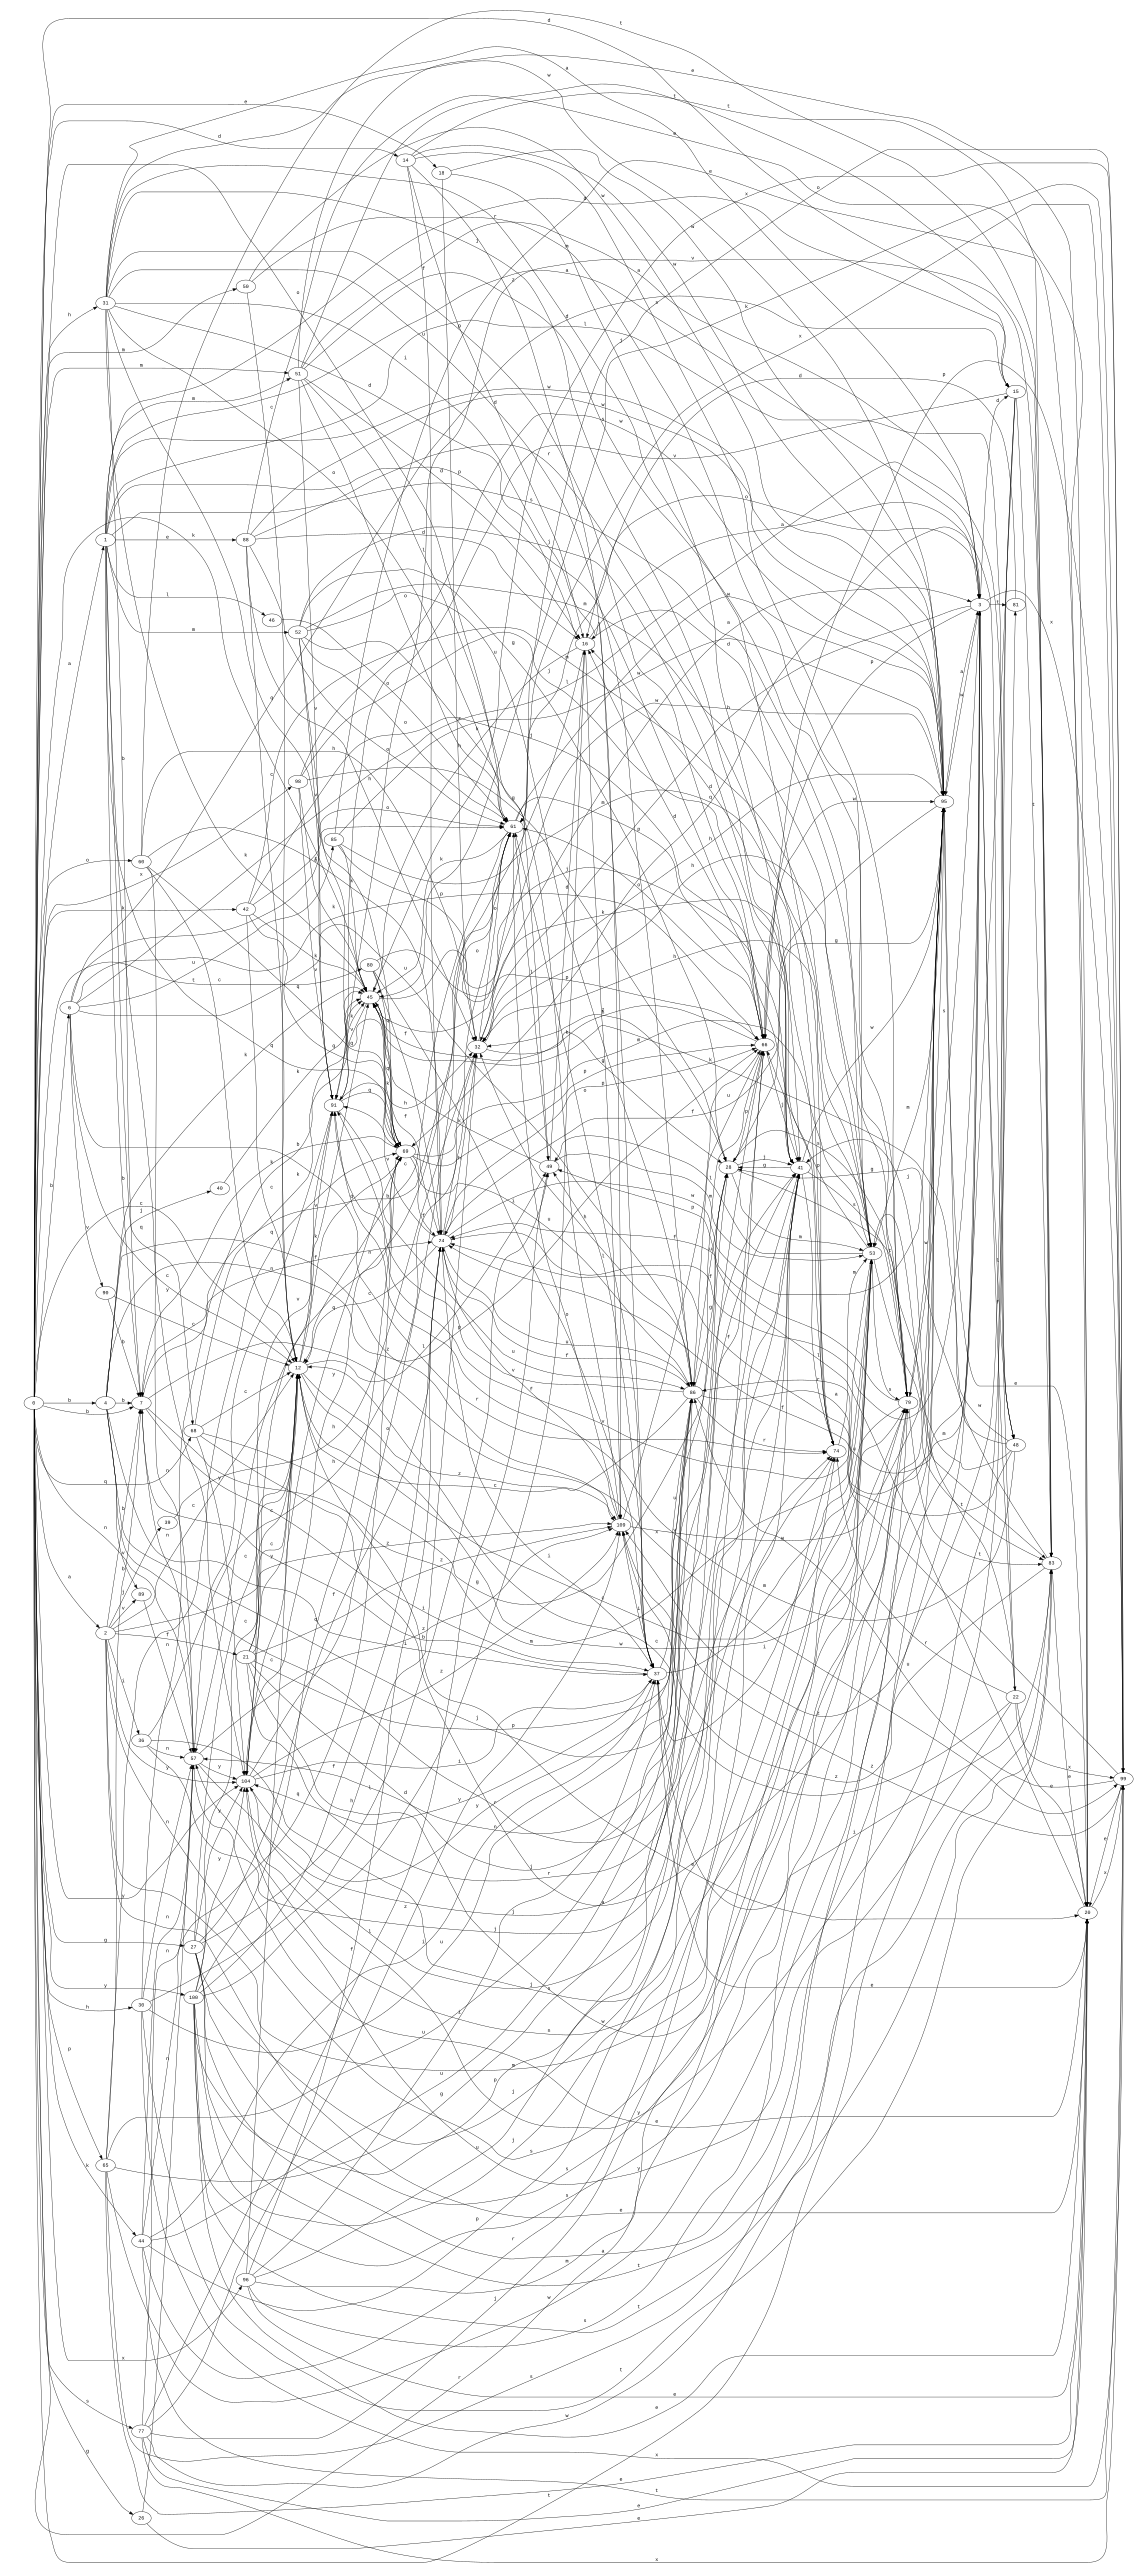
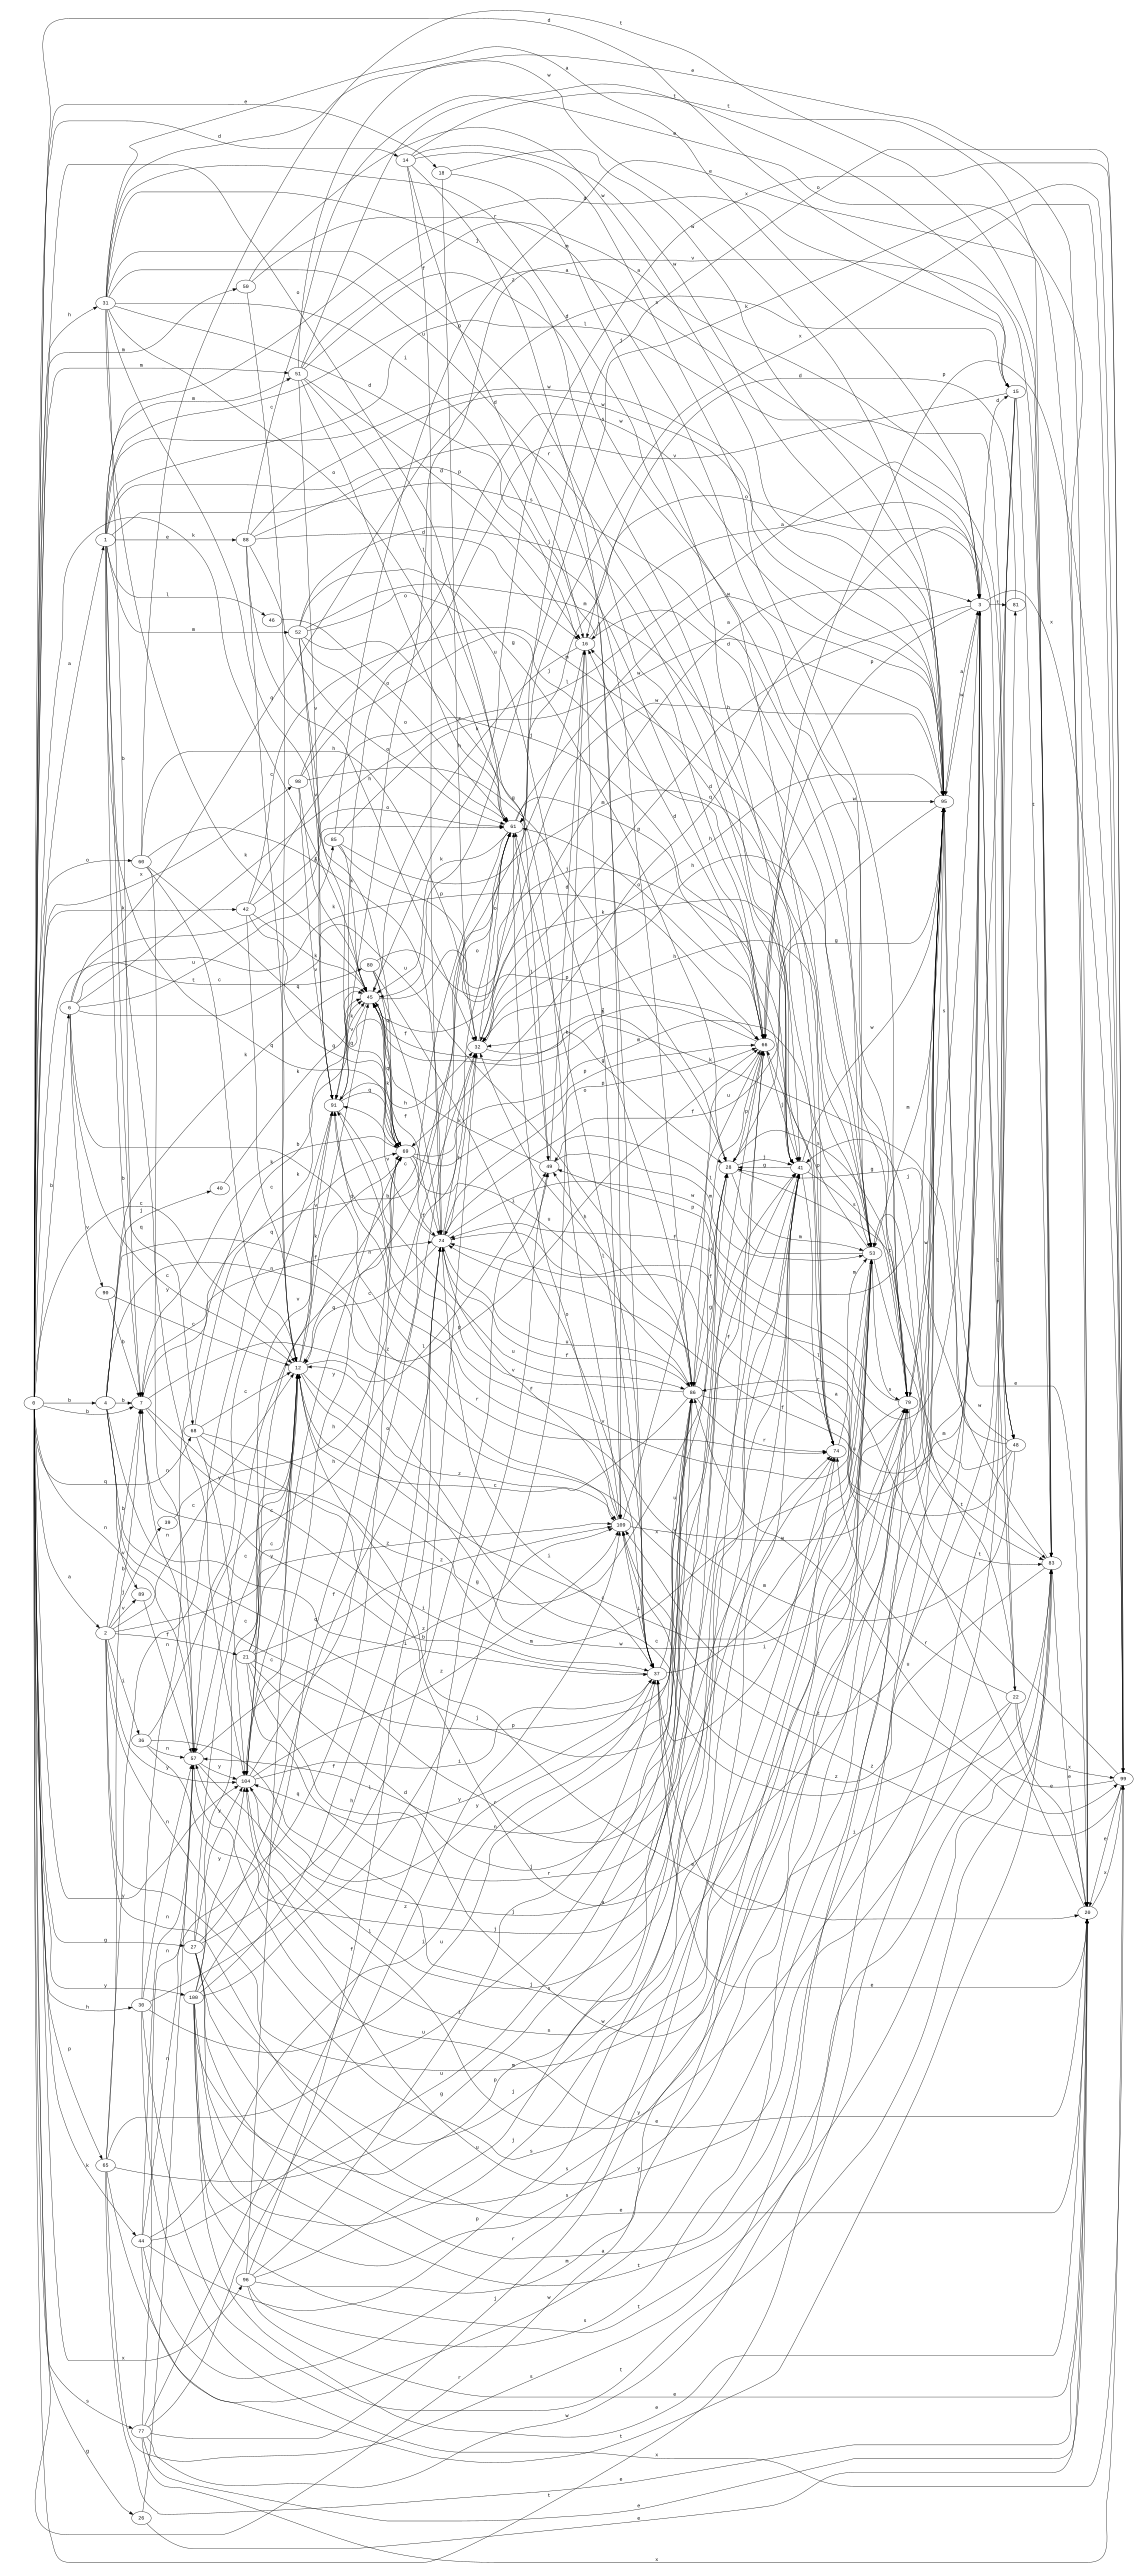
edge "44" -> "99": now "44" -> "83"
